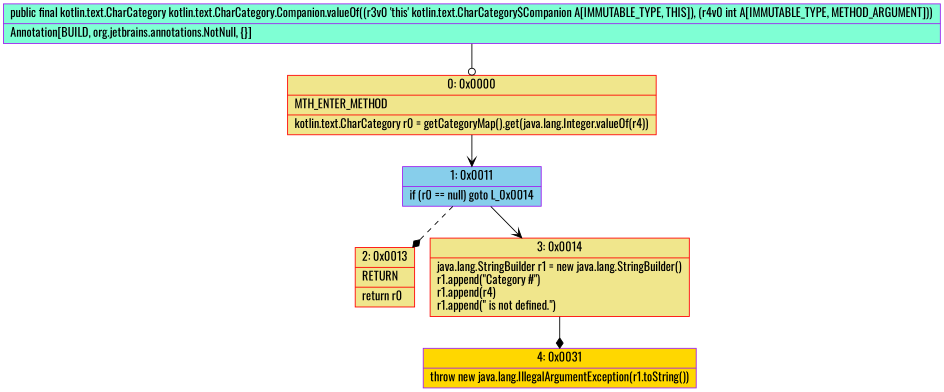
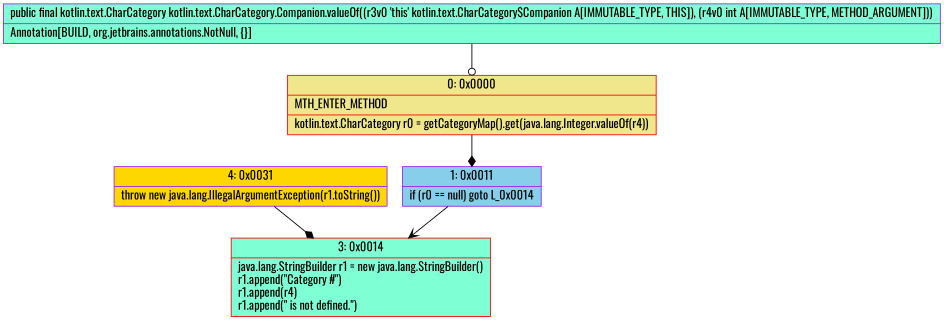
edge "0: 0x0000" -> "1: 0x0011": arrowhead vee -> diamond
node "2: 0x0013": removed
node "3: 0x0014": fillcolor khaki -> aquamarine
edge "3: 0x0014" -> "4: 0x0031": reversed
